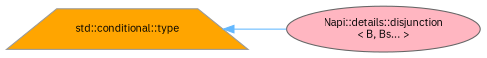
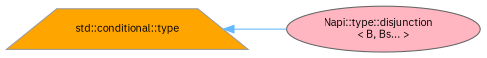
node "Napi::details::disjunction < B, Bs... >": label "Napi::details::disjunction < B, Bs... >" -> "Napi::type::disjunction < B, Bs... >"
